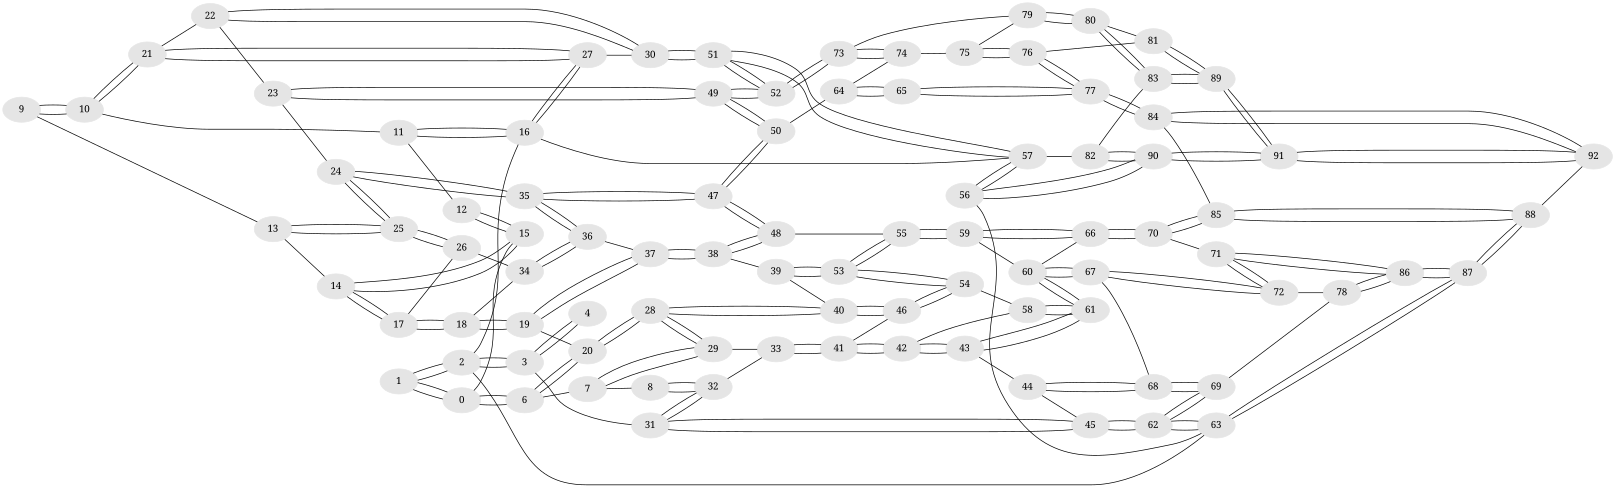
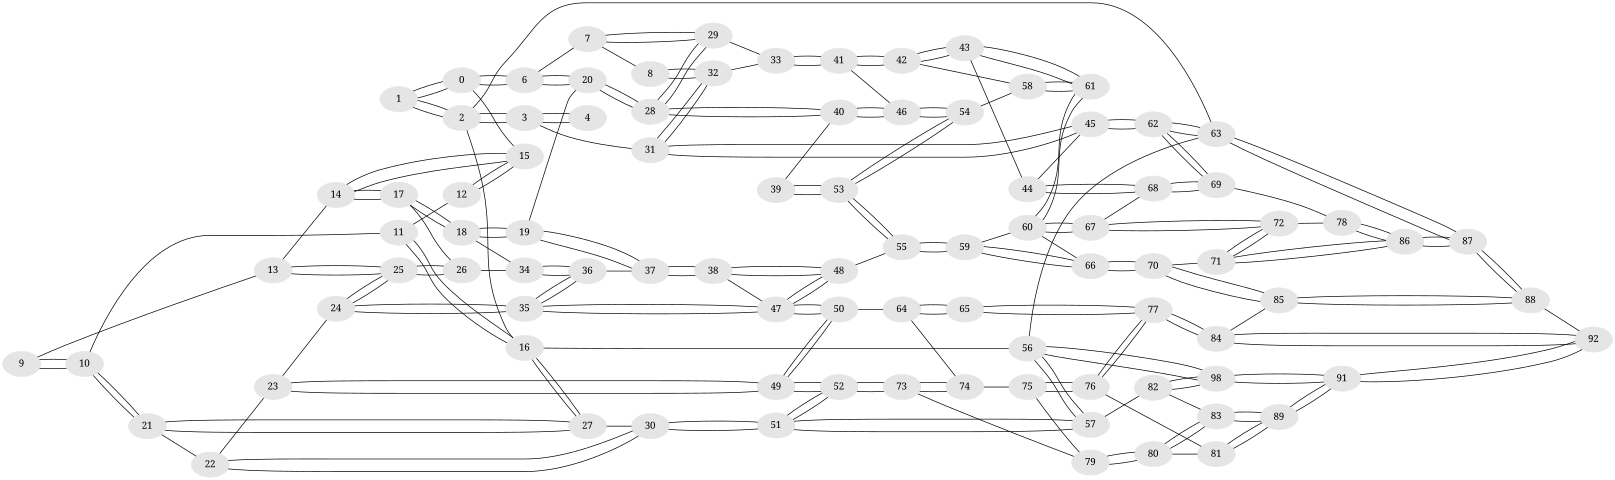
node "90": label "90" -> "98"
edge "16" -- "57": now "16" -- "56"
edge "38" -- "39": now "38" -- "47"
